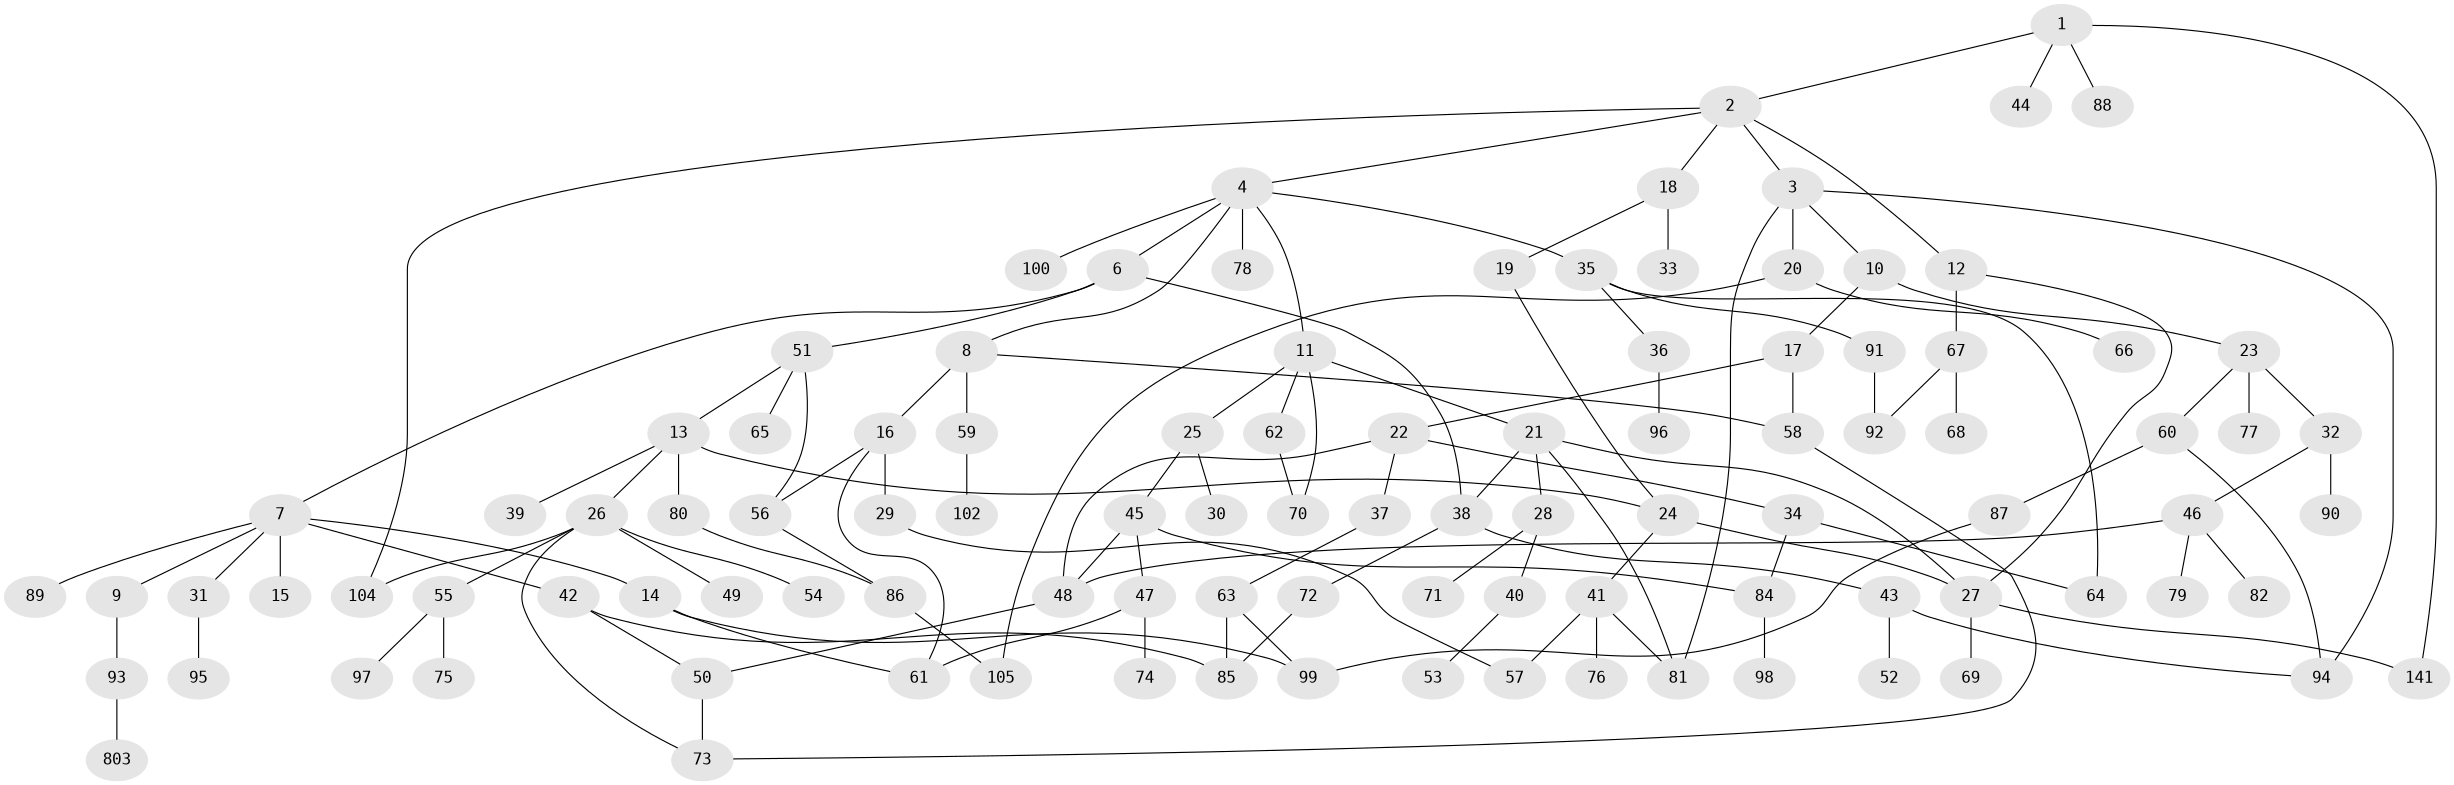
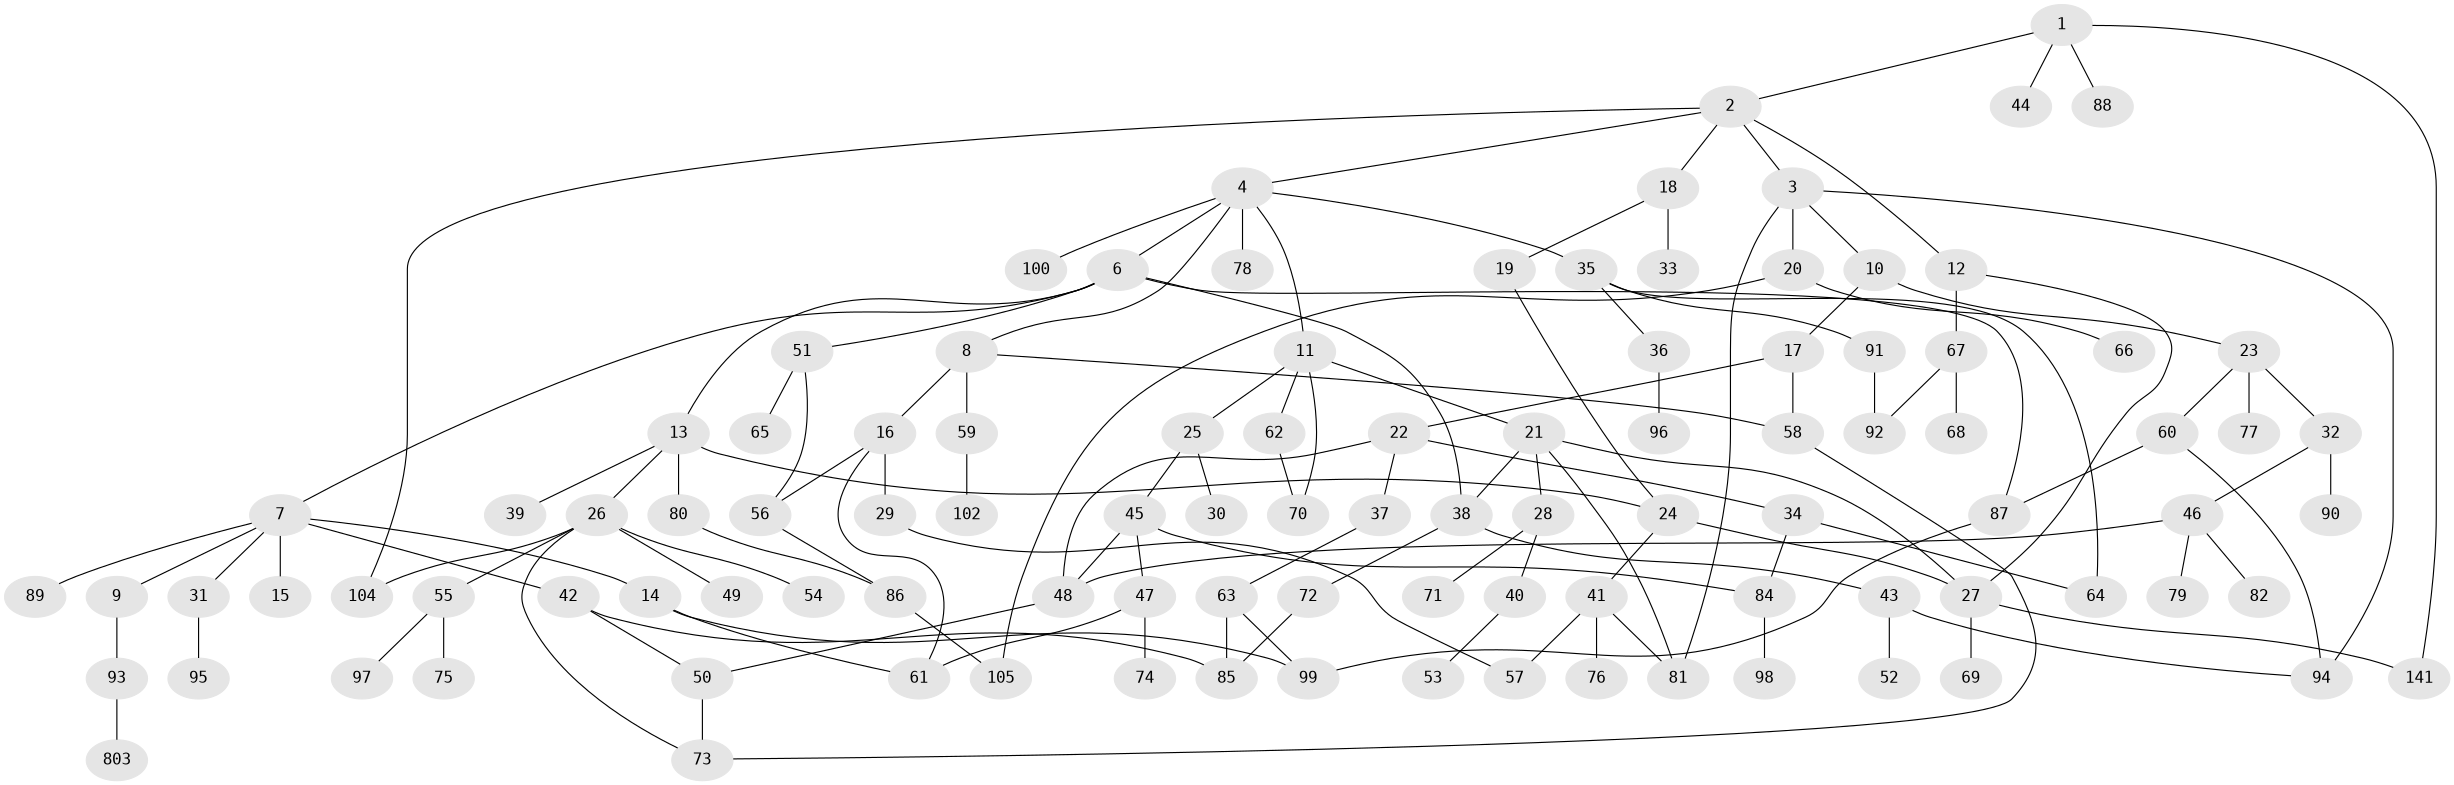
edge "6" -- "87": added
edge "51" -- "13": now "6" -- "13"
